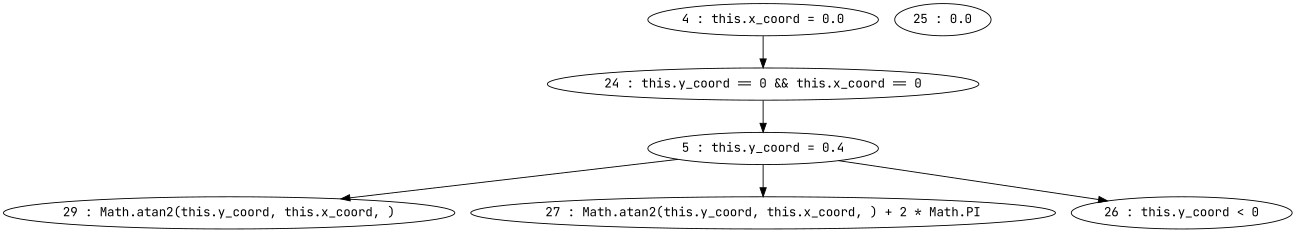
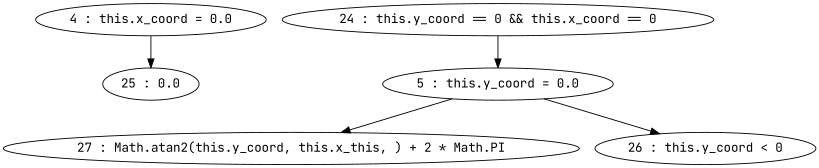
edge "4 : this.x_coord = 0.0" -> "24 : this.y_coord == 0 && this.x_coord == 0": now "4 : this.x_coord = 0.0" -> "25 : 0.0"
node "5 : this.y_coord = 0.4": label "5 : this.y_coord = 0.4" -> "5 : this.y_coord = 0.0"
node "29 : Math.atan2(this.y_coord, this.x_coord, )": removed
node "27 : Math.atan2(this.y_coord, this.x_coord, ) + 2 * Math.PI": label "27 : Math.atan2(this.y_coord, this.x_coord, ) + 2 * Math.PI" -> "27 : Math.atan2(this.y_coord, this.x_this, ) + 2 * Math.PI"
